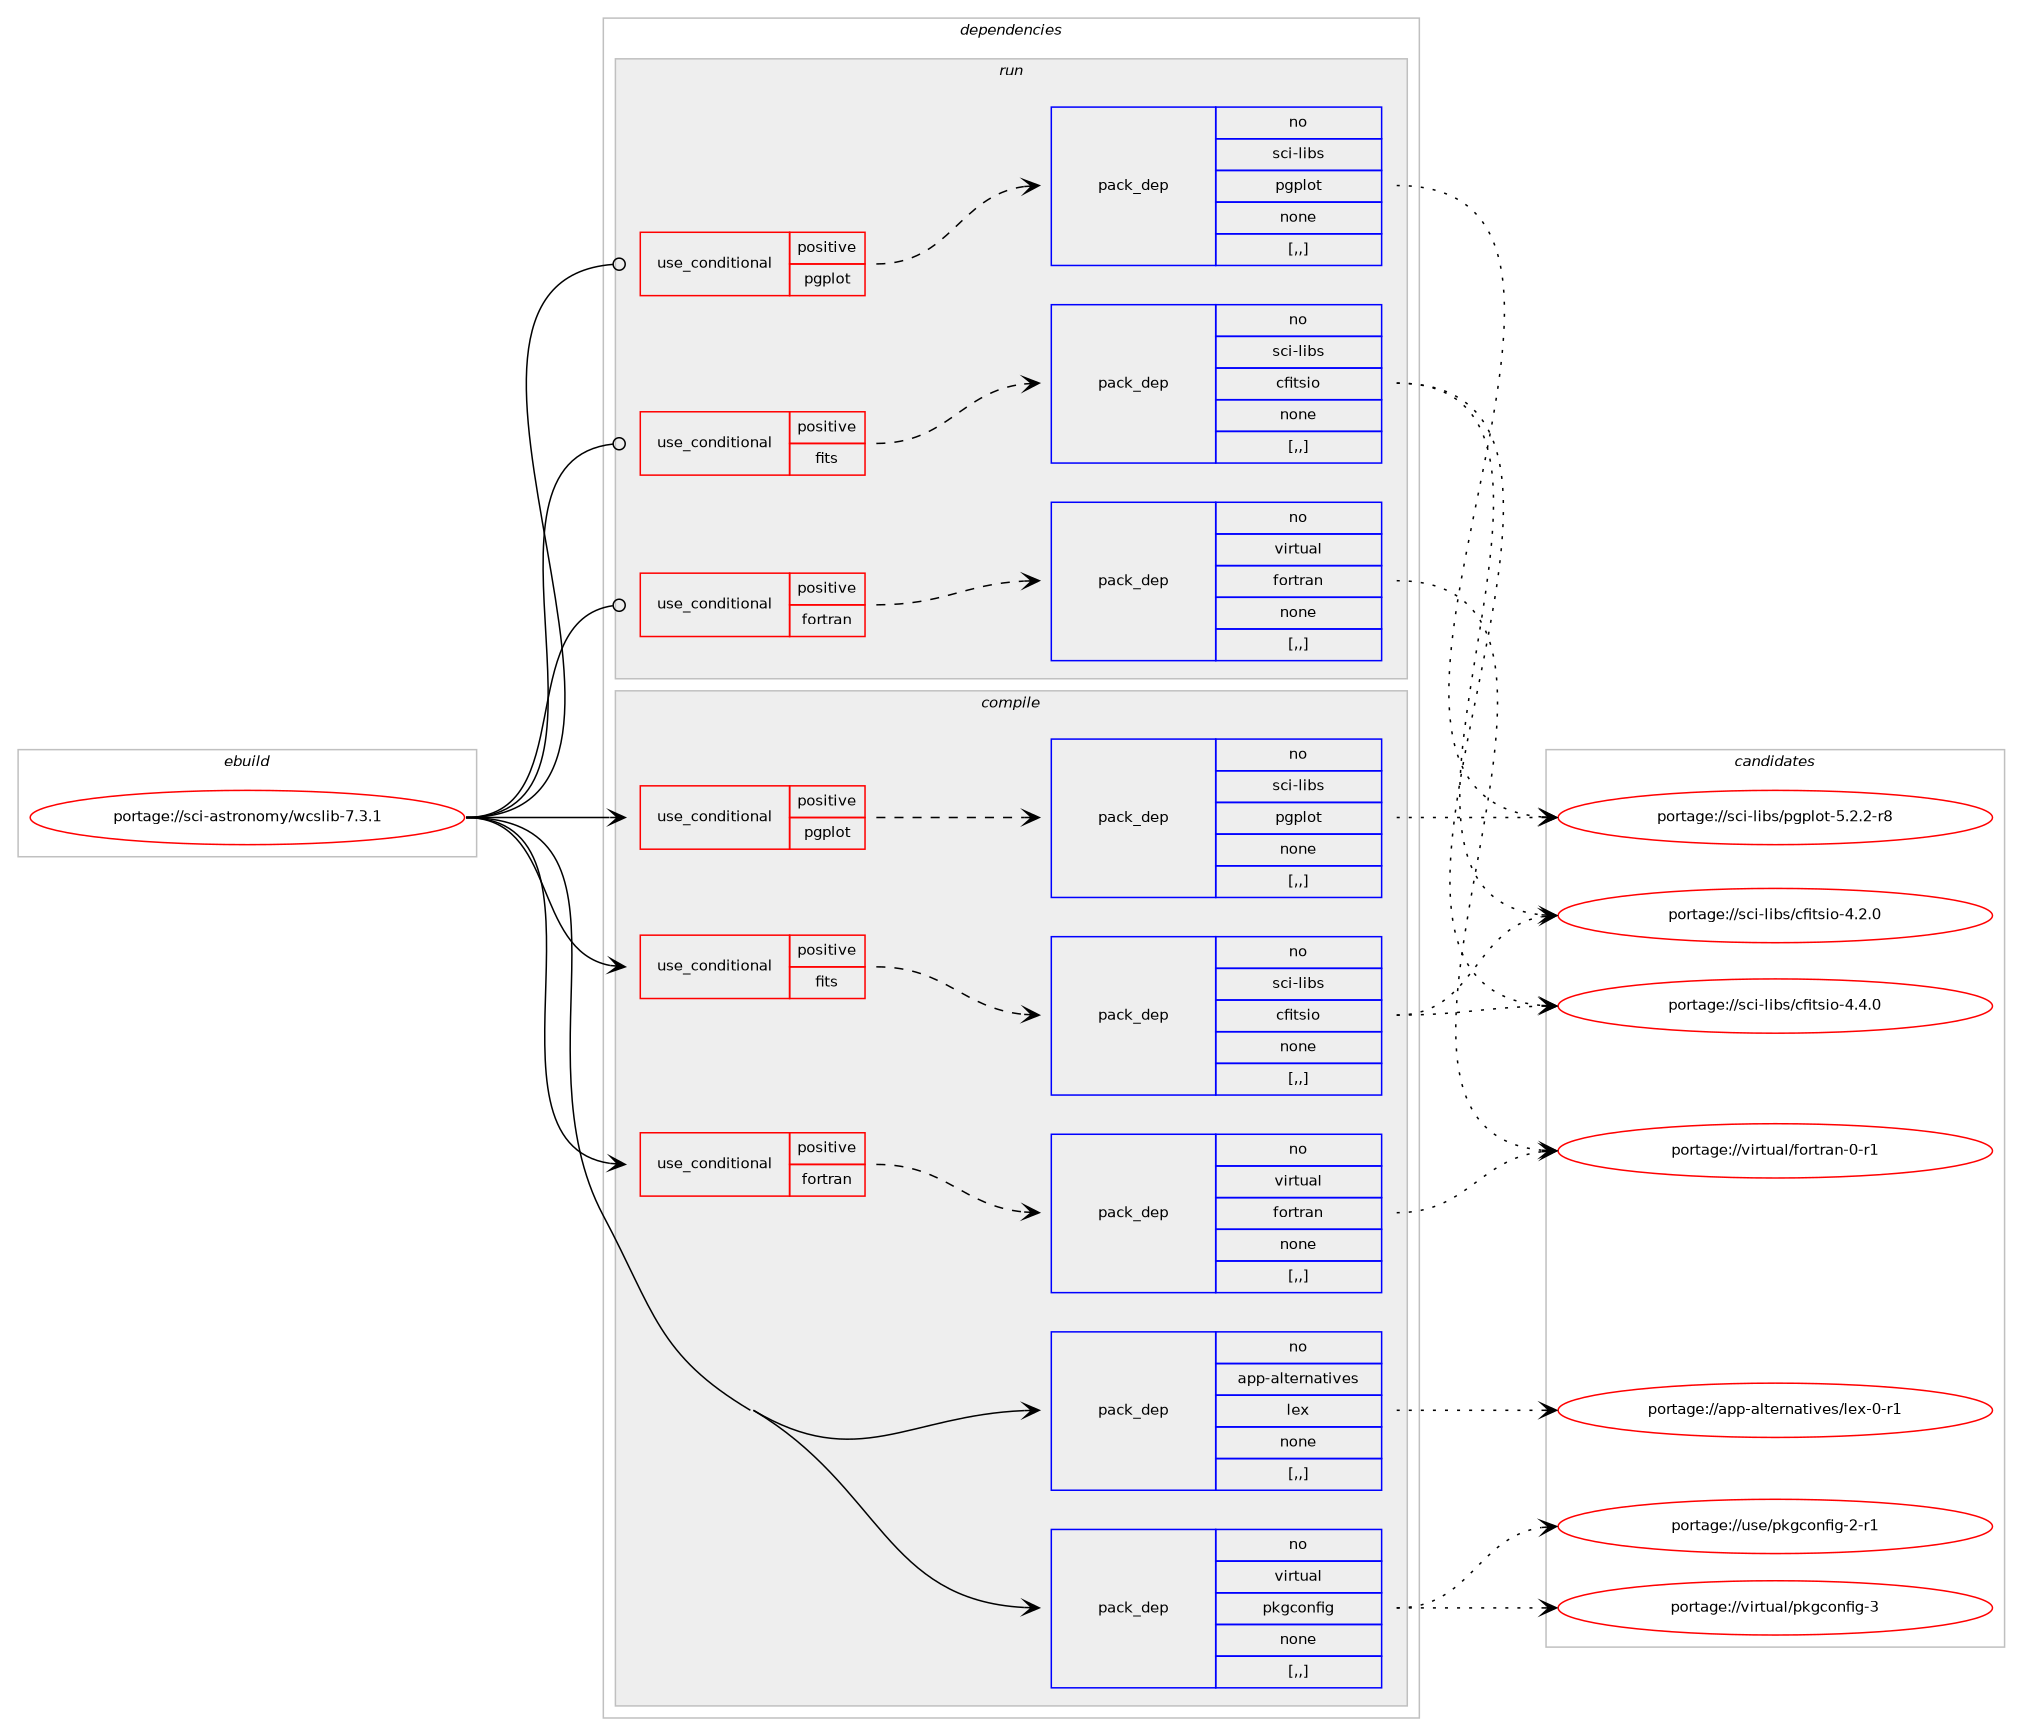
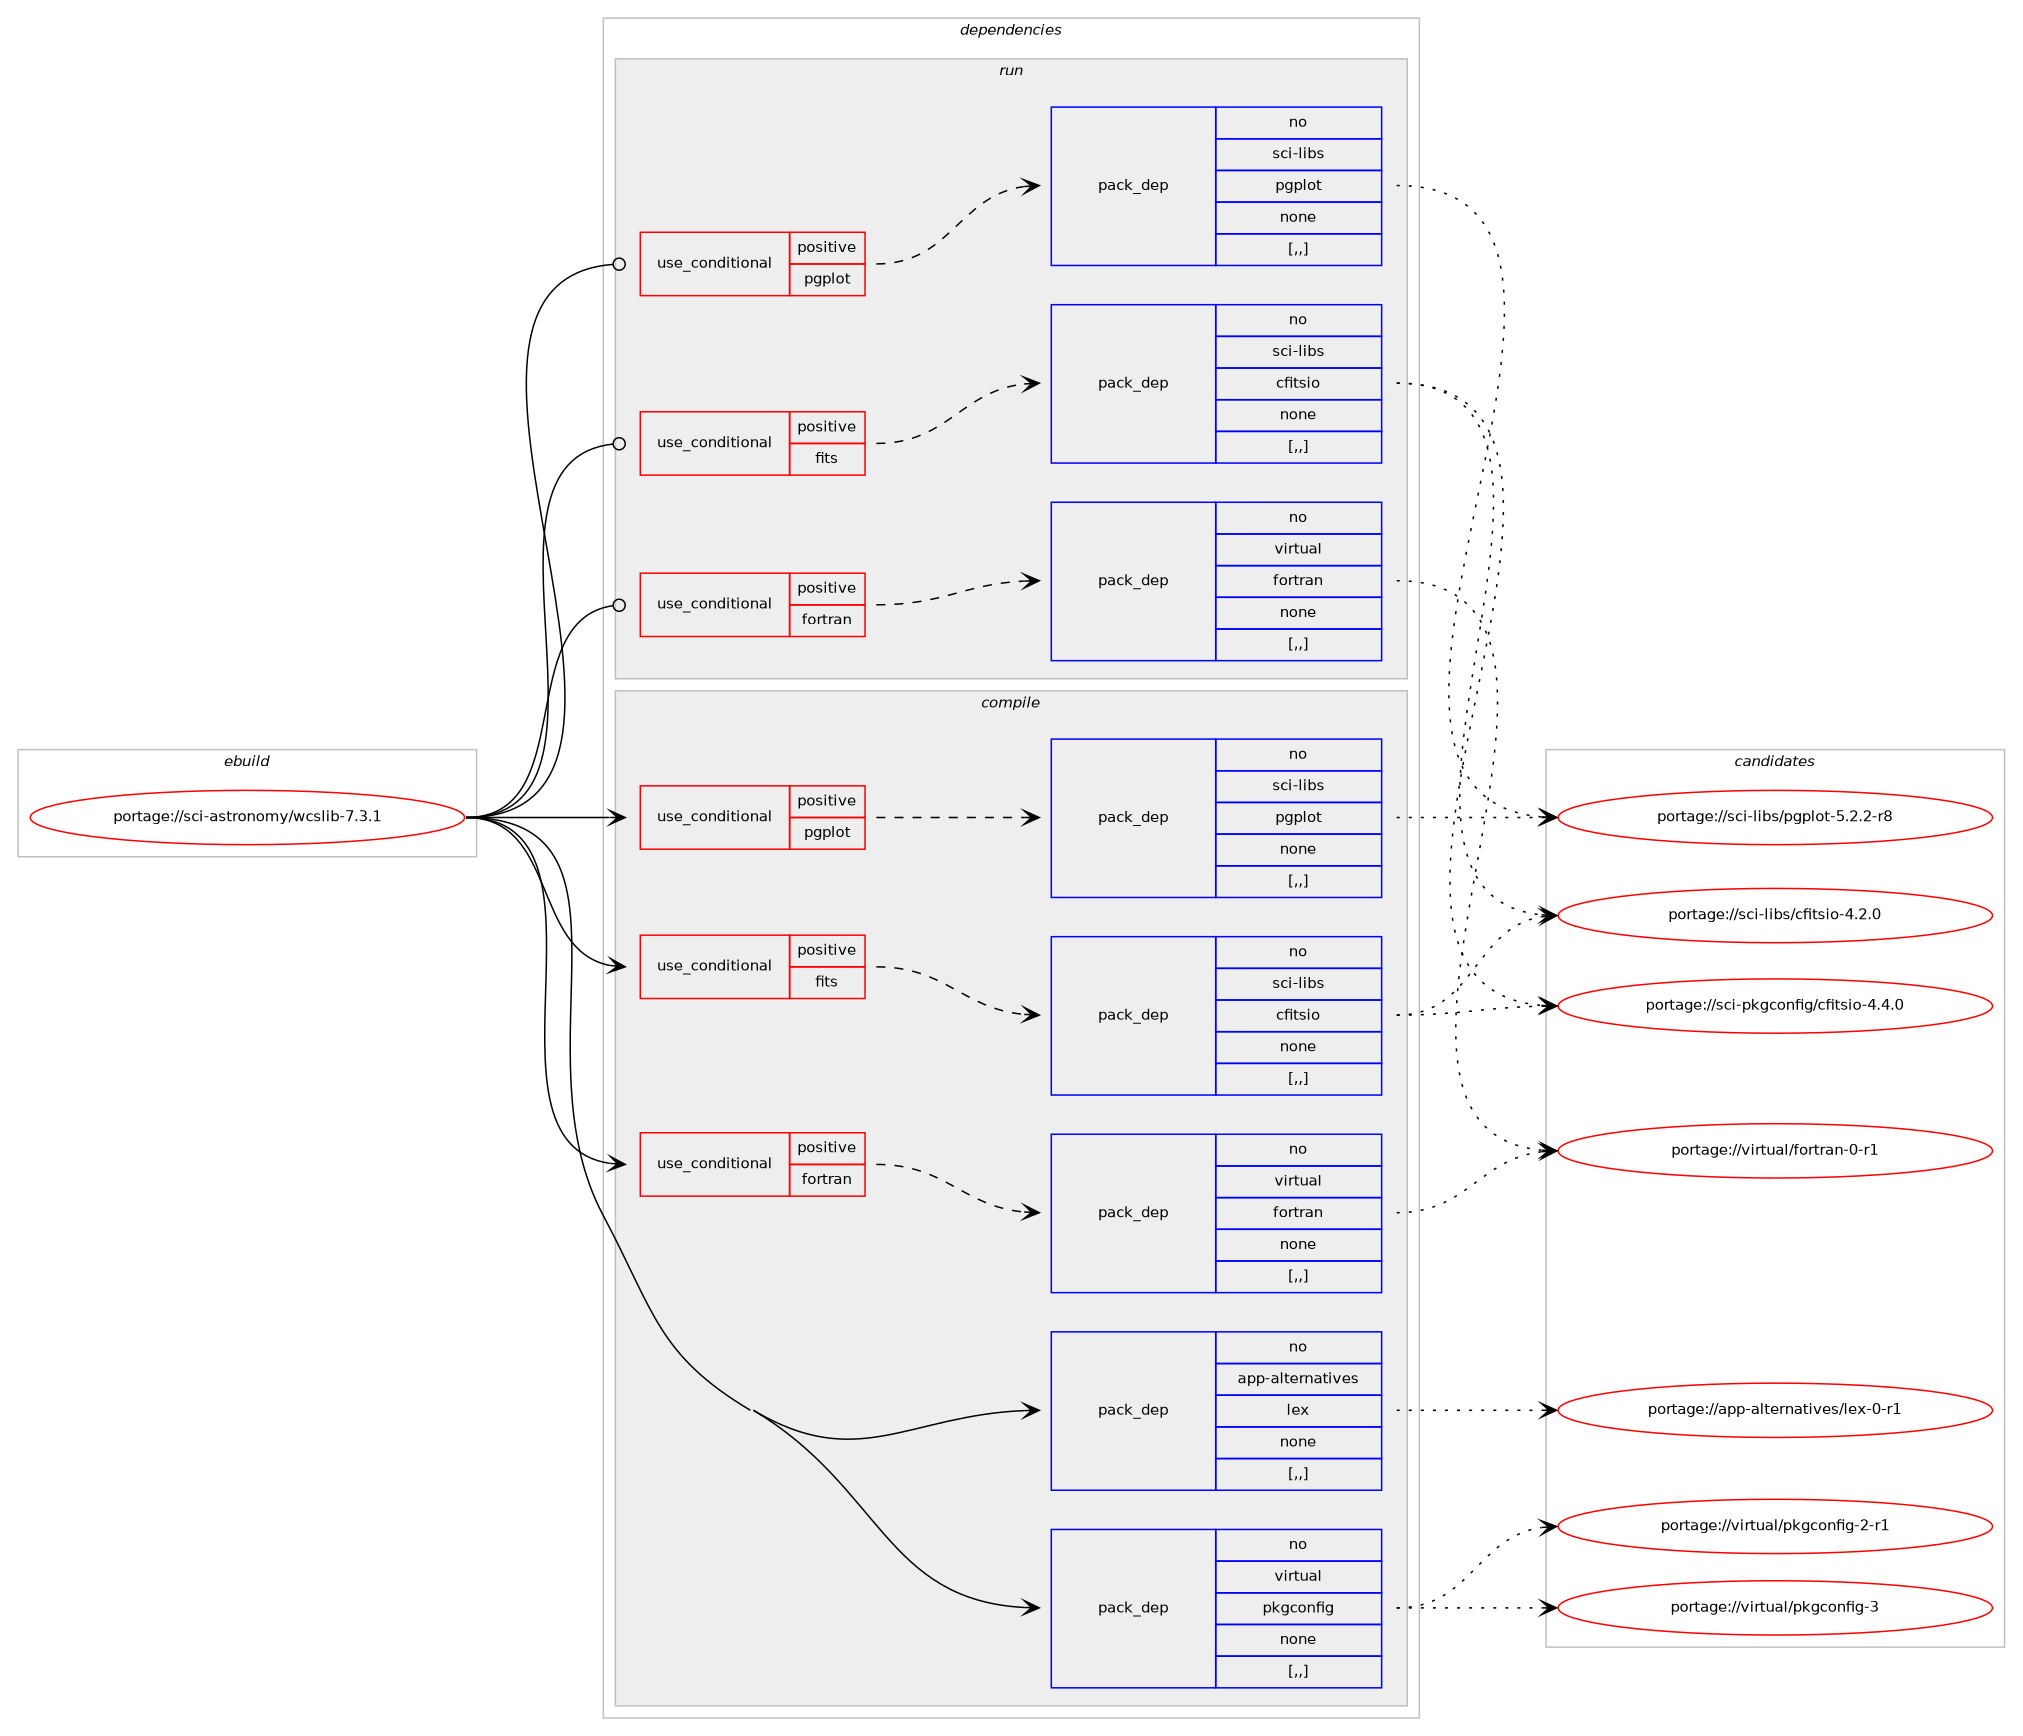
node "portage://sci-libs/cfitsio-4.4.0": label "portage://sci-libs/cfitsio-4.4.0" -> "portage://sci-pkgconfig/cfitsio-4.4.0"
node "portage://use/pkgconfig-2-r1": label "portage://use/pkgconfig-2-r1" -> "portage://virtual/pkgconfig-2-r1"
